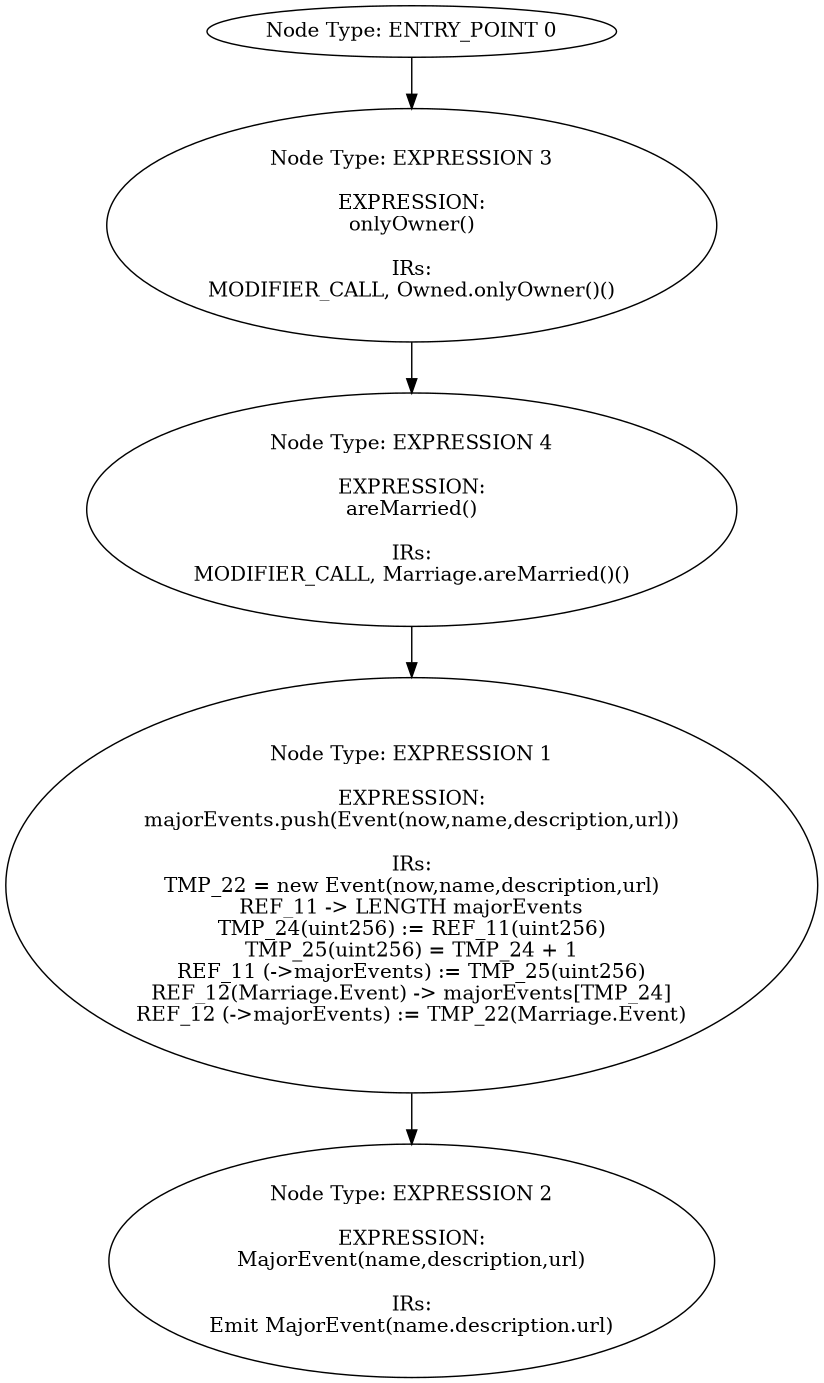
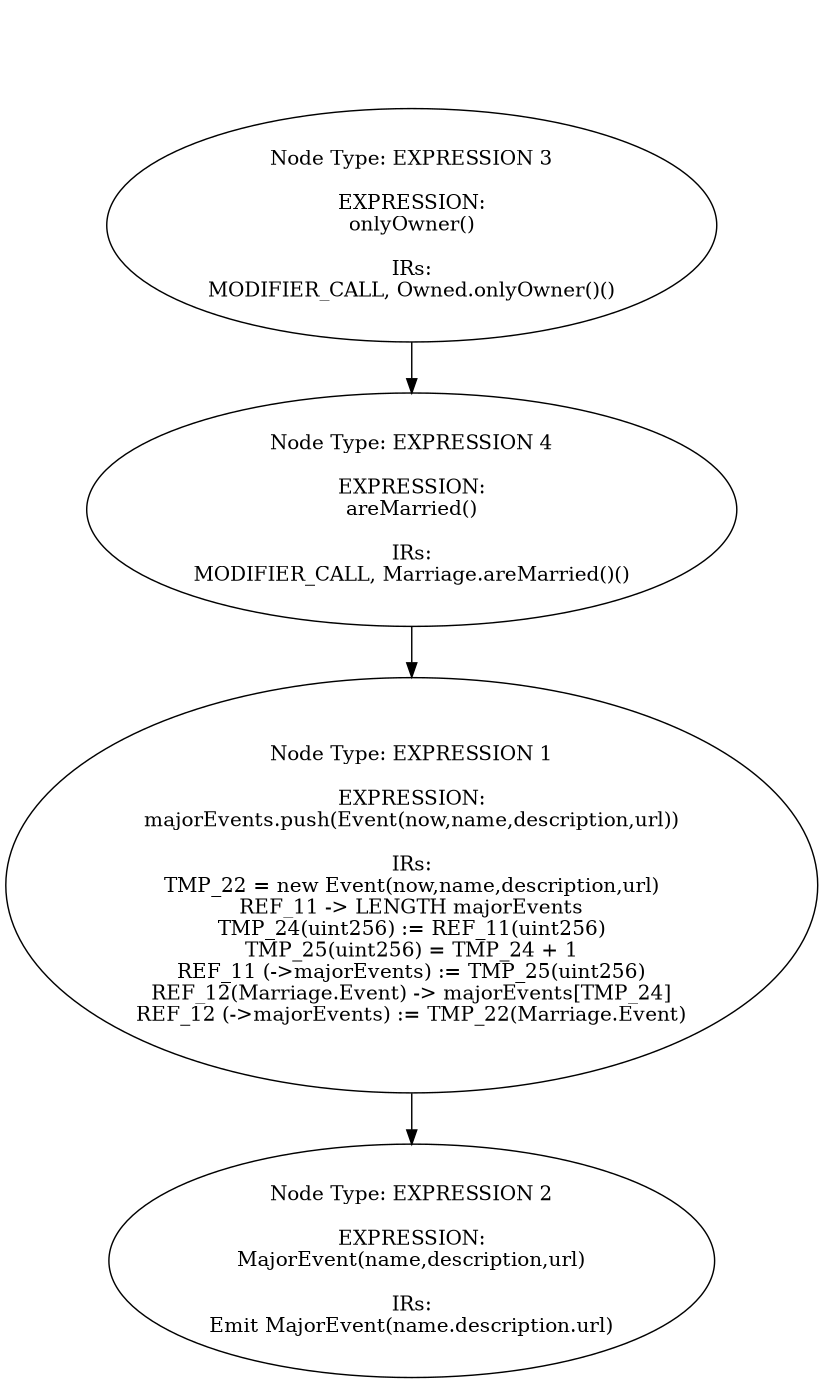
node "Node Type: ENTRY_POINT 0": removed
